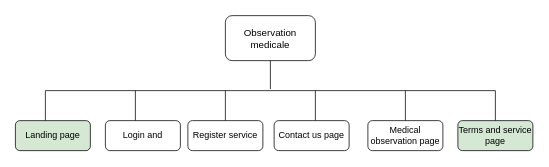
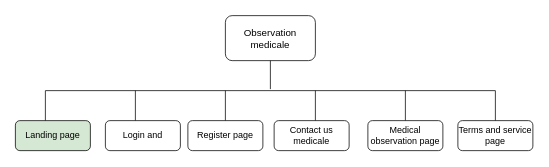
node "Register service": label "Register service" -> "Register page"
node "Contact us page": label "Contact us page" -> "Contact us medicale"
node "Terms and service page": fillcolor #d5e8d4 -> #ffffff
